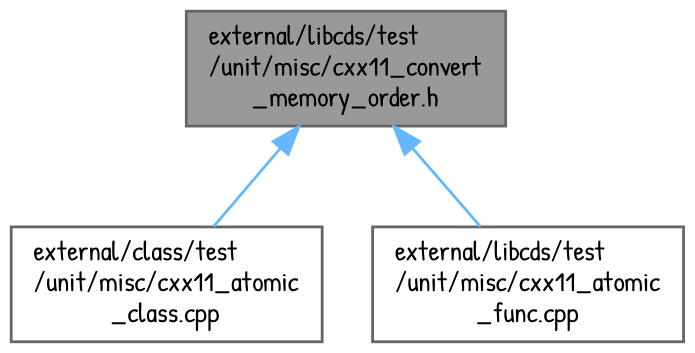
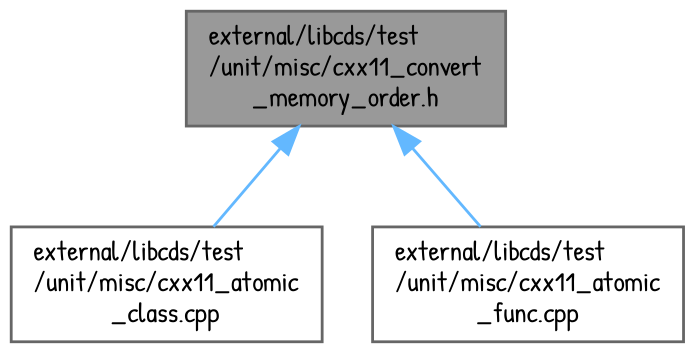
node "external/class/test /unit/misc/cxx11_atomic _class.cpp": label "external/class/test /unit/misc/cxx11_atomic _class.cpp" -> "external/libcds/test /unit/misc/cxx11_atomic _class.cpp"
